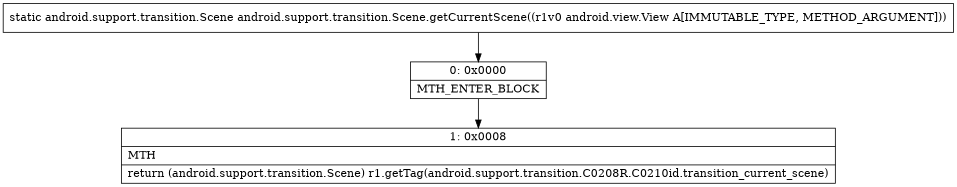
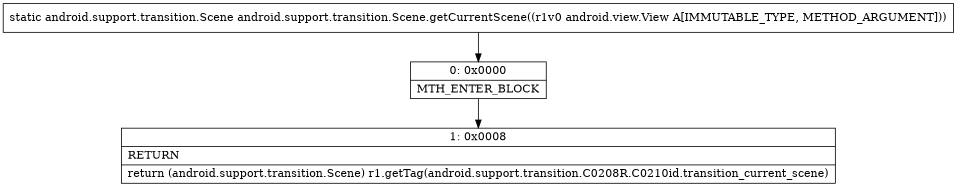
node "1: 0x0008": text "MTH" -> "RETURN"
